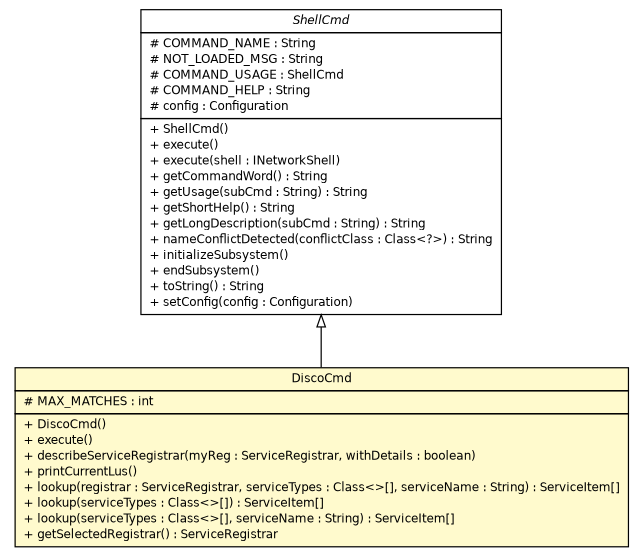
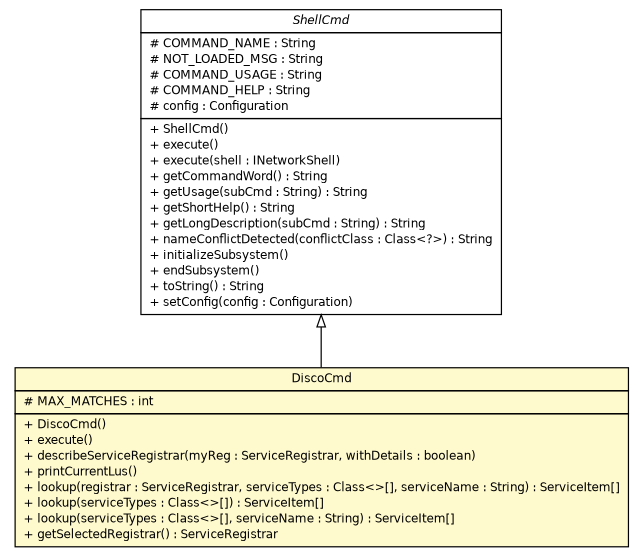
node "ShellCmd": text "# COMMAND_USAGE : ShellCmd" -> "# COMMAND_USAGE : String"
